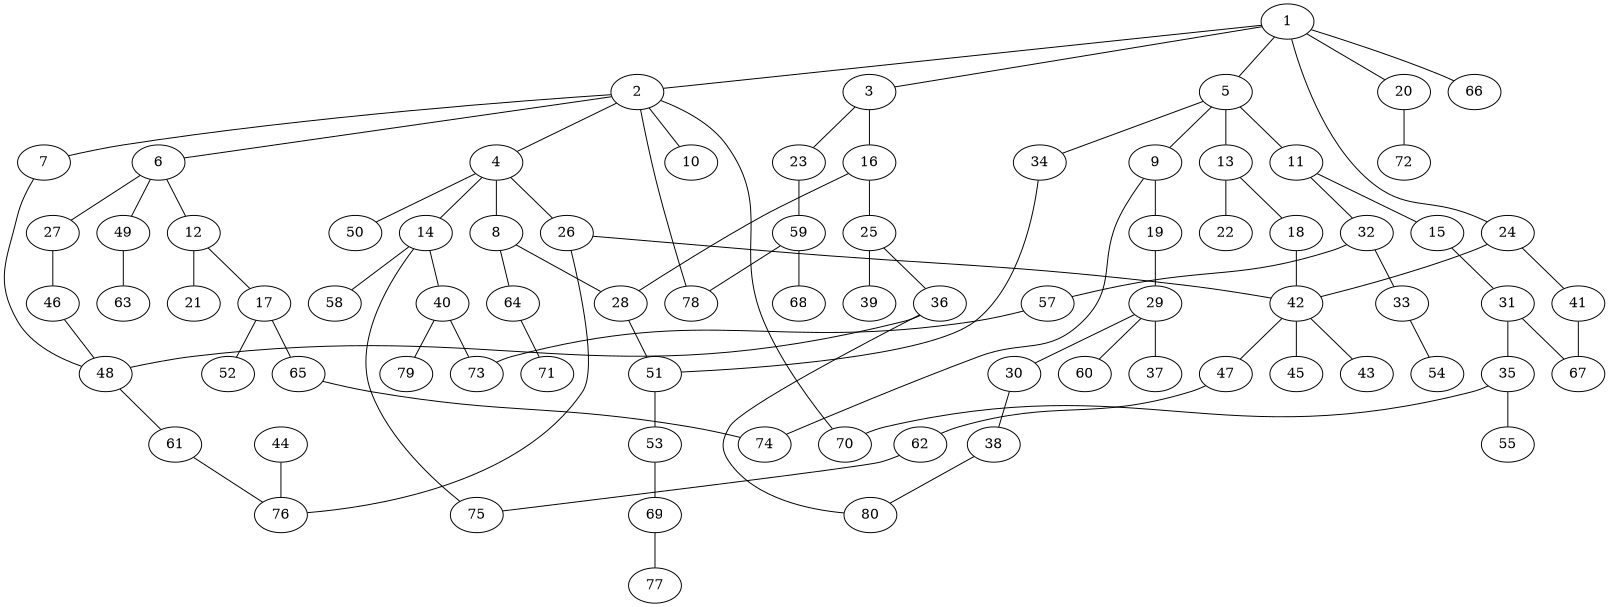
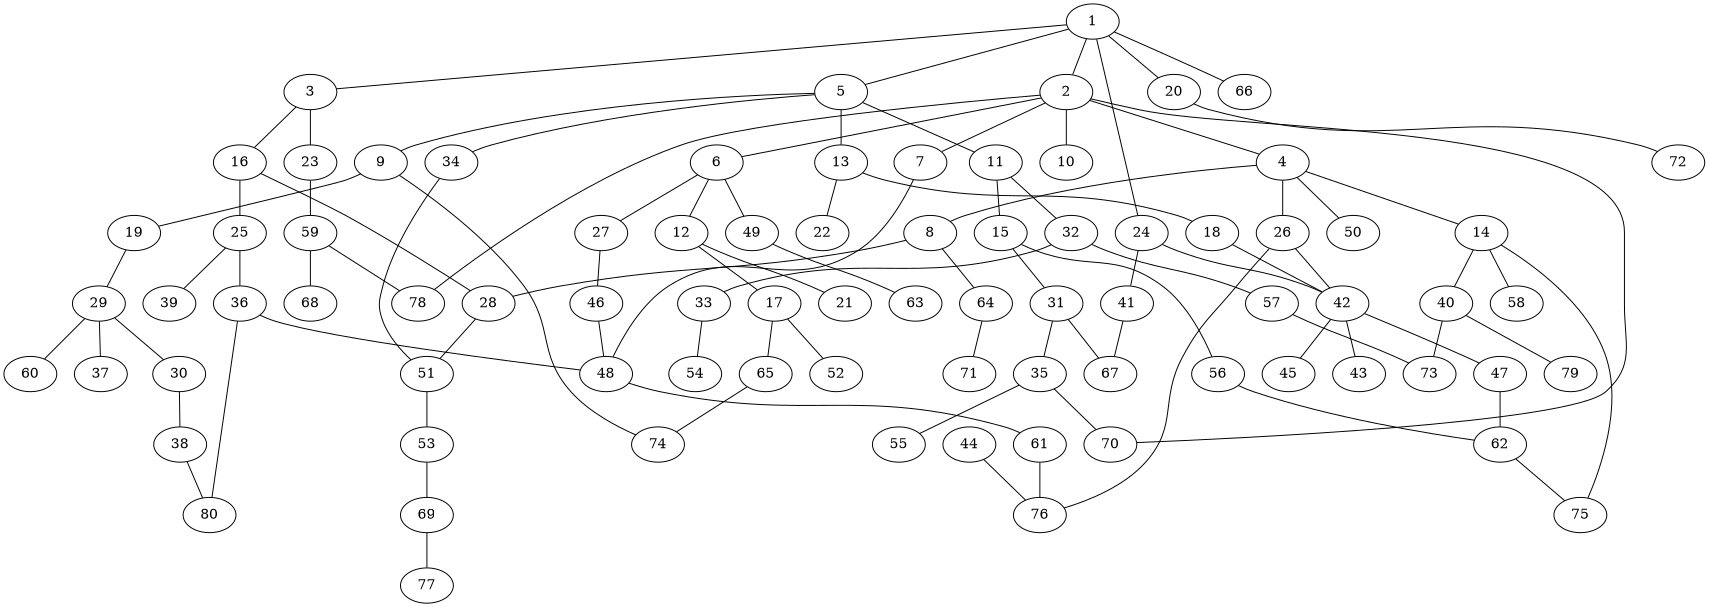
node "56": added
